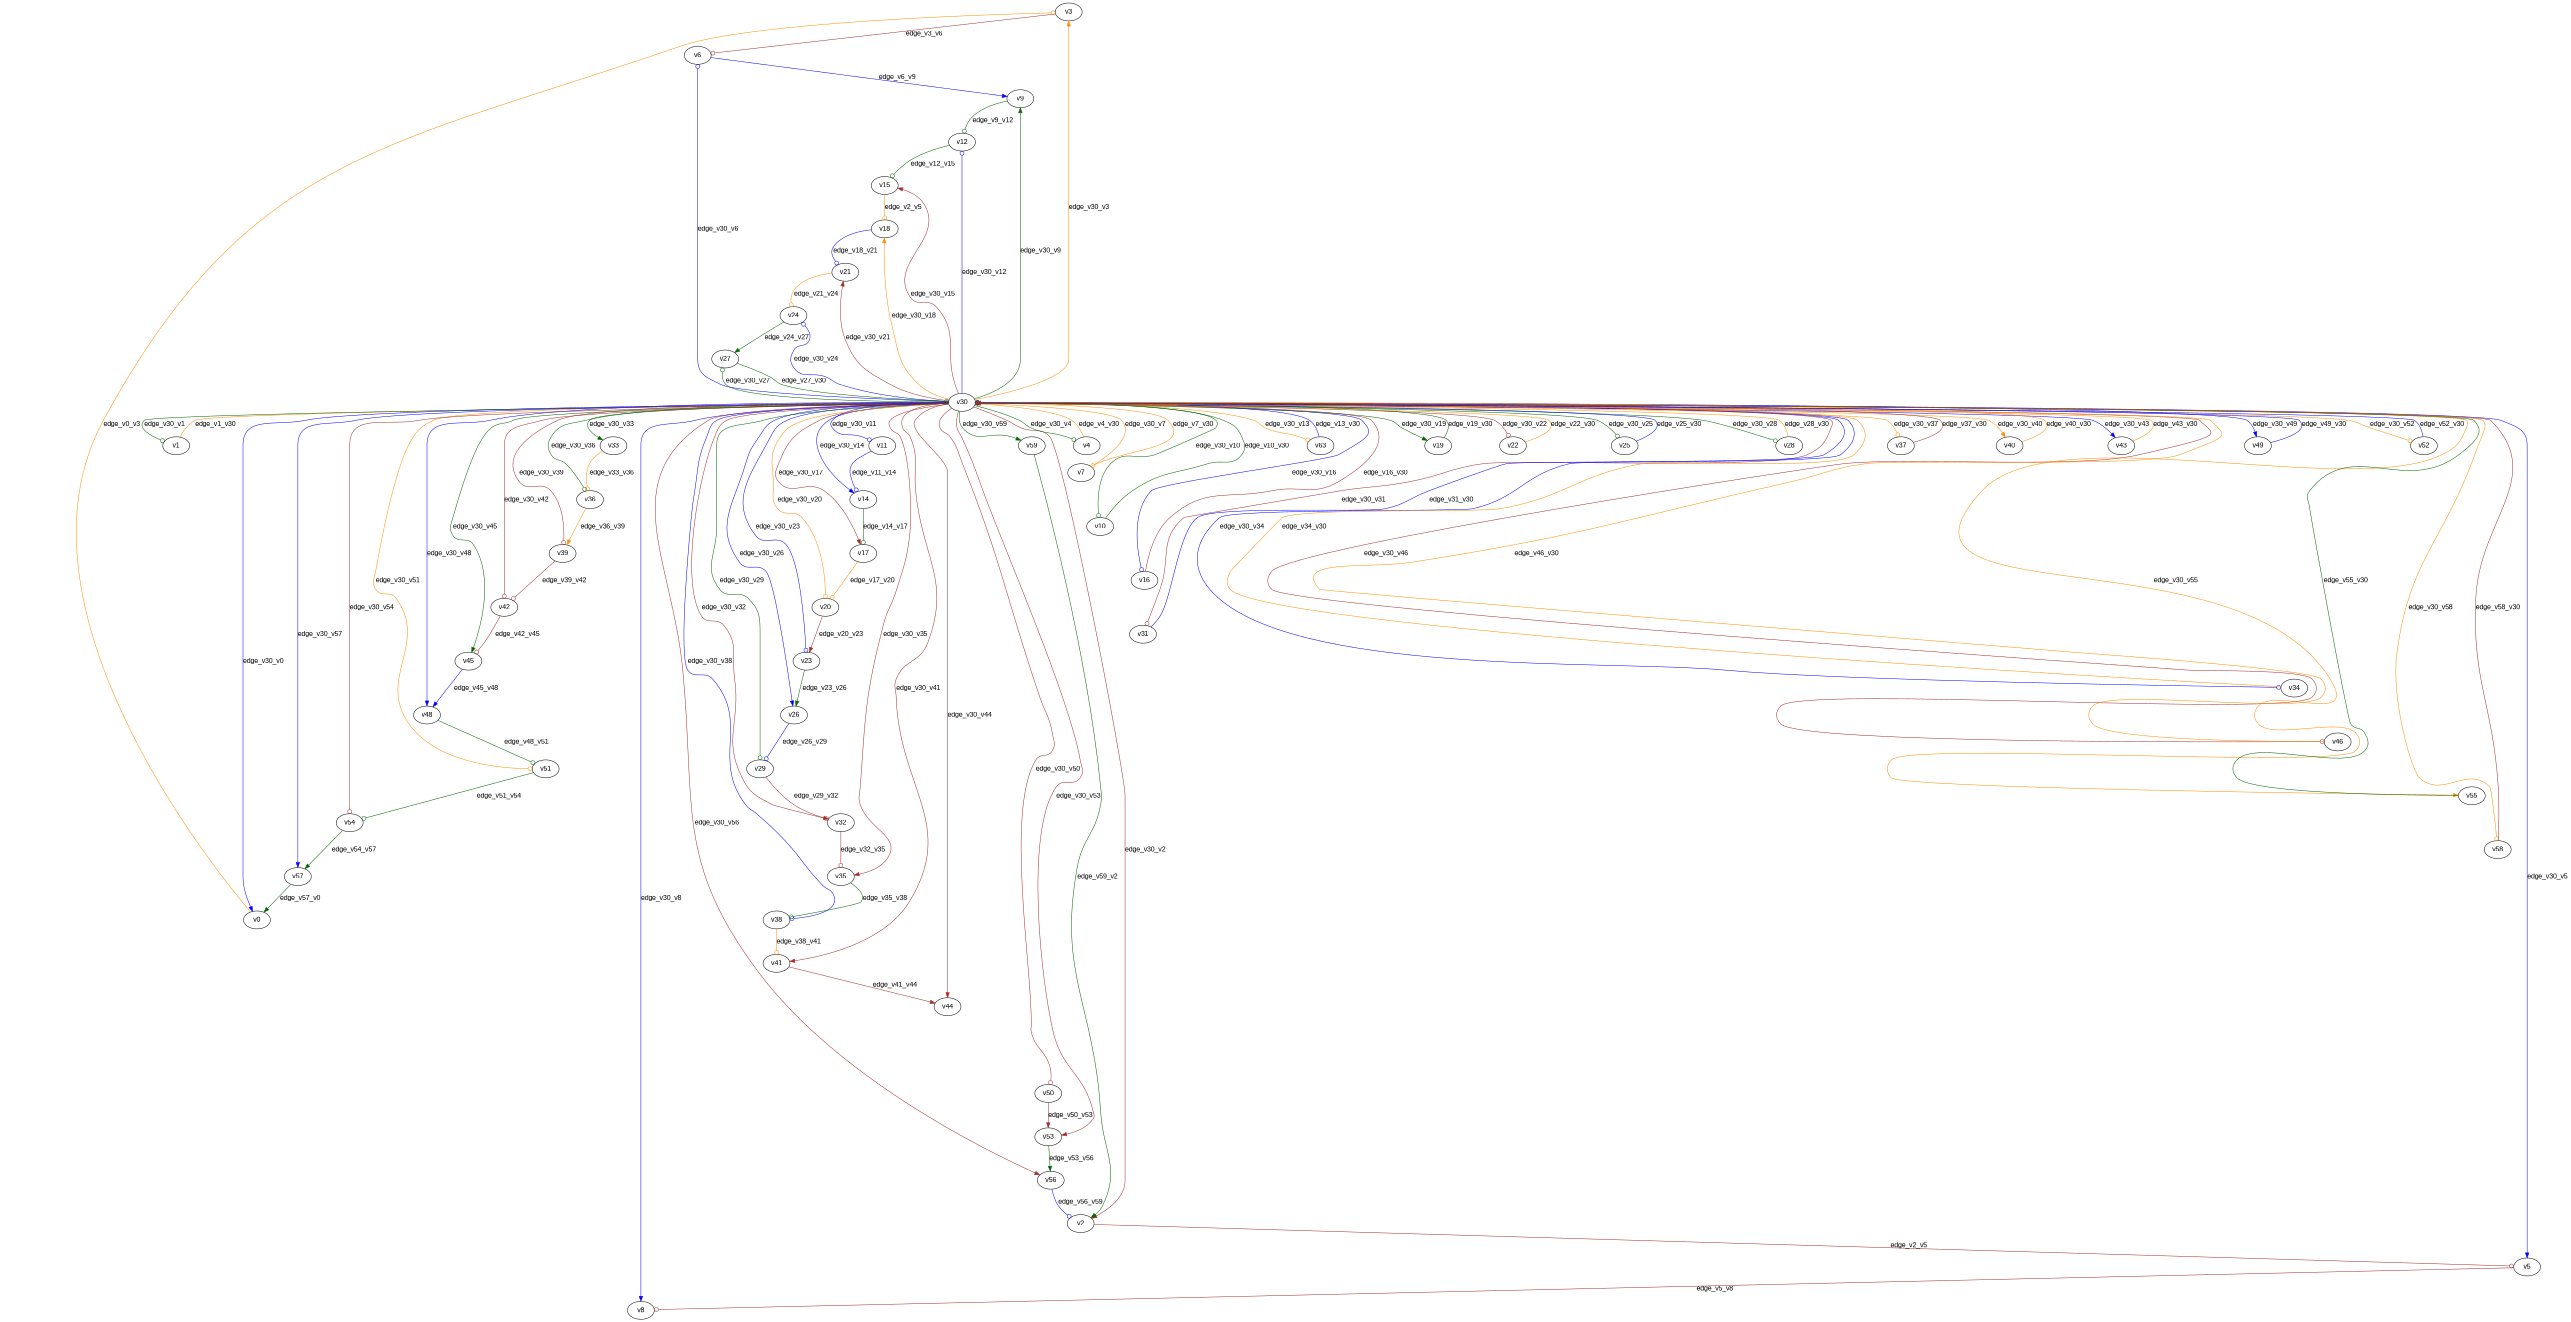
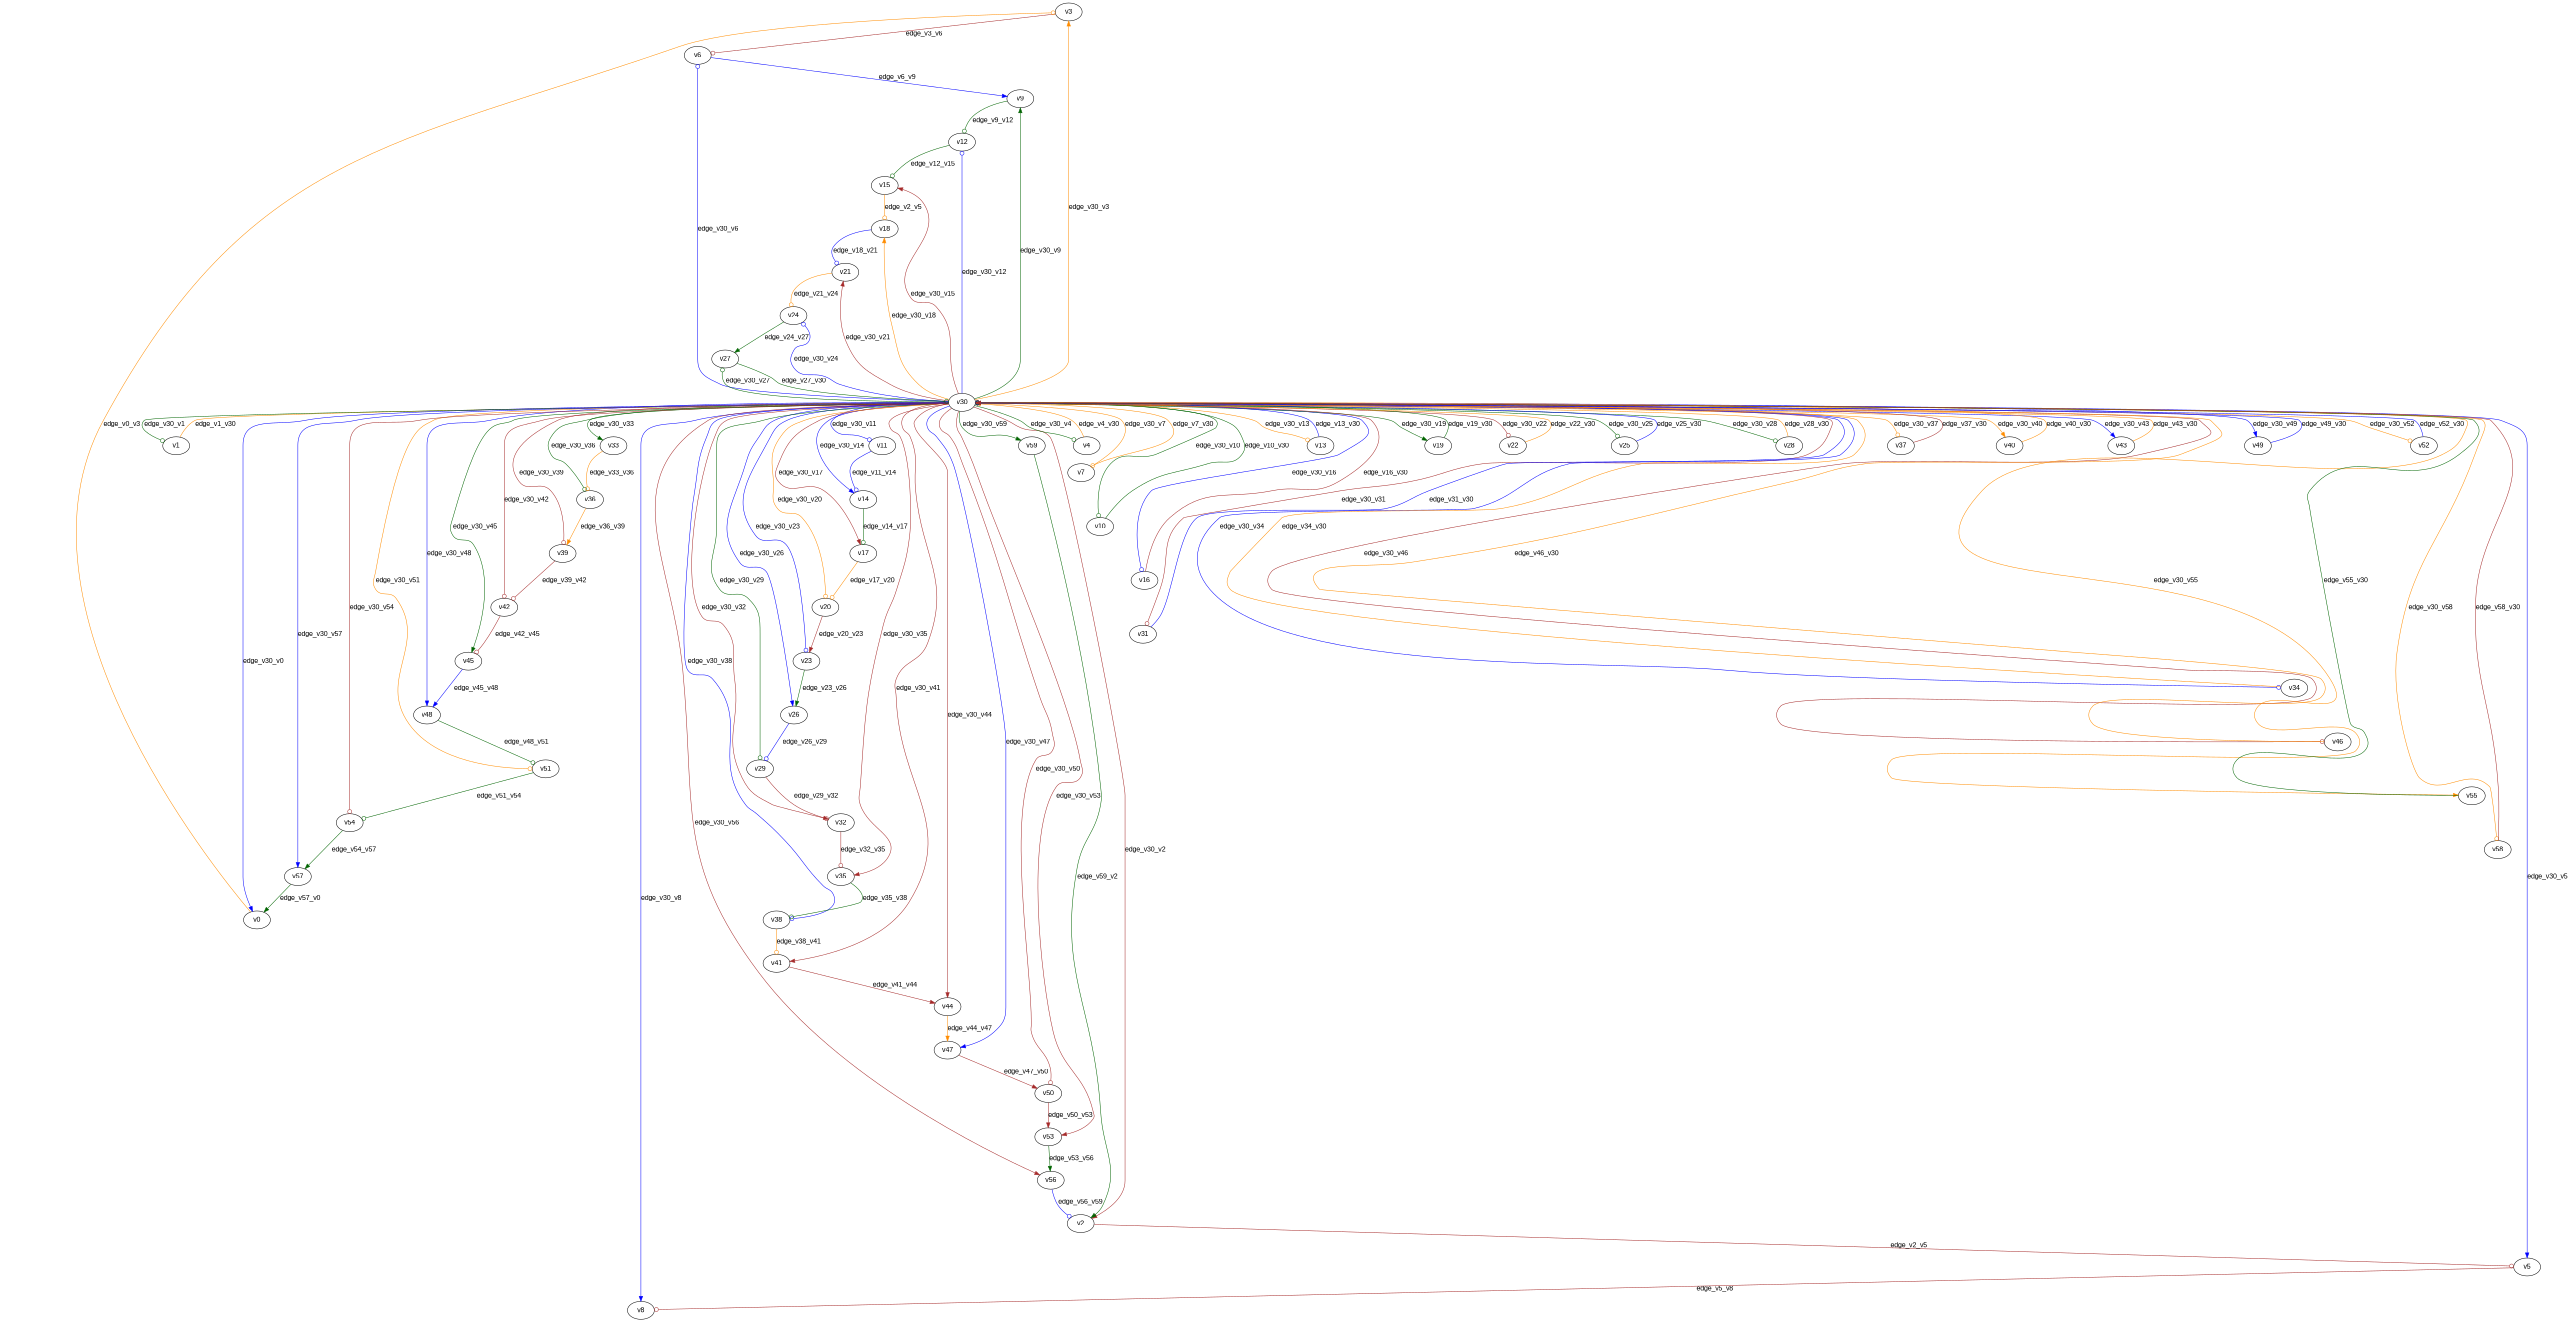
node "v63": label "v63" -> "v13"
node "v47": added
